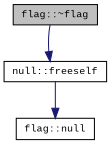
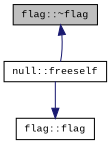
edge "flag::~flag" -> "null::freeself": reversed
node "flag::null": label "flag::null" -> "flag::flag"
